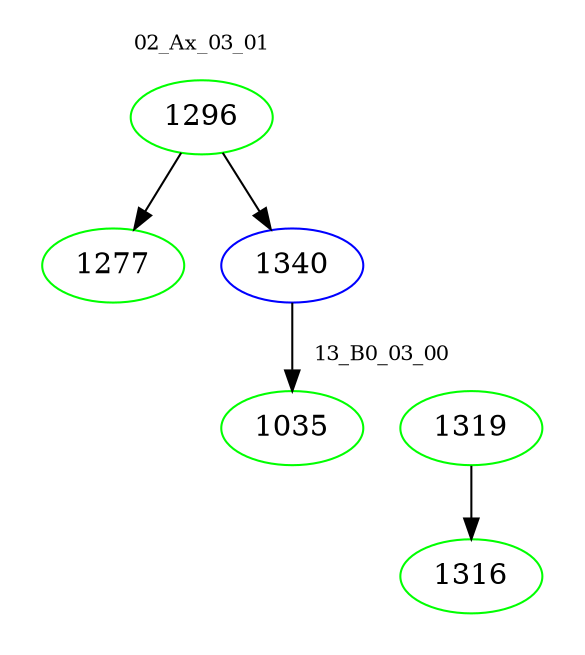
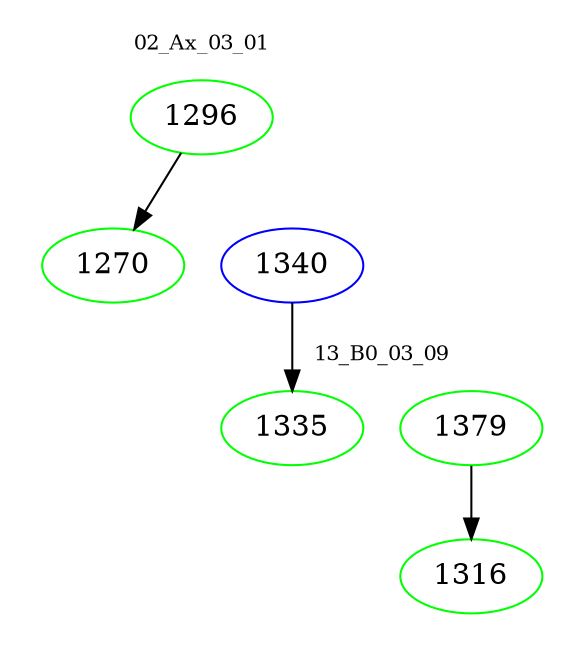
edge "1296" -> "1340": removed
node "1277": label "1277" -> "1270"
cluster "13_B0_03_00": label "13_B0_03_00" -> "13_B0_03_09"
node "1035": label "1035" -> "1335"
node "1319": label "1319" -> "1379"
